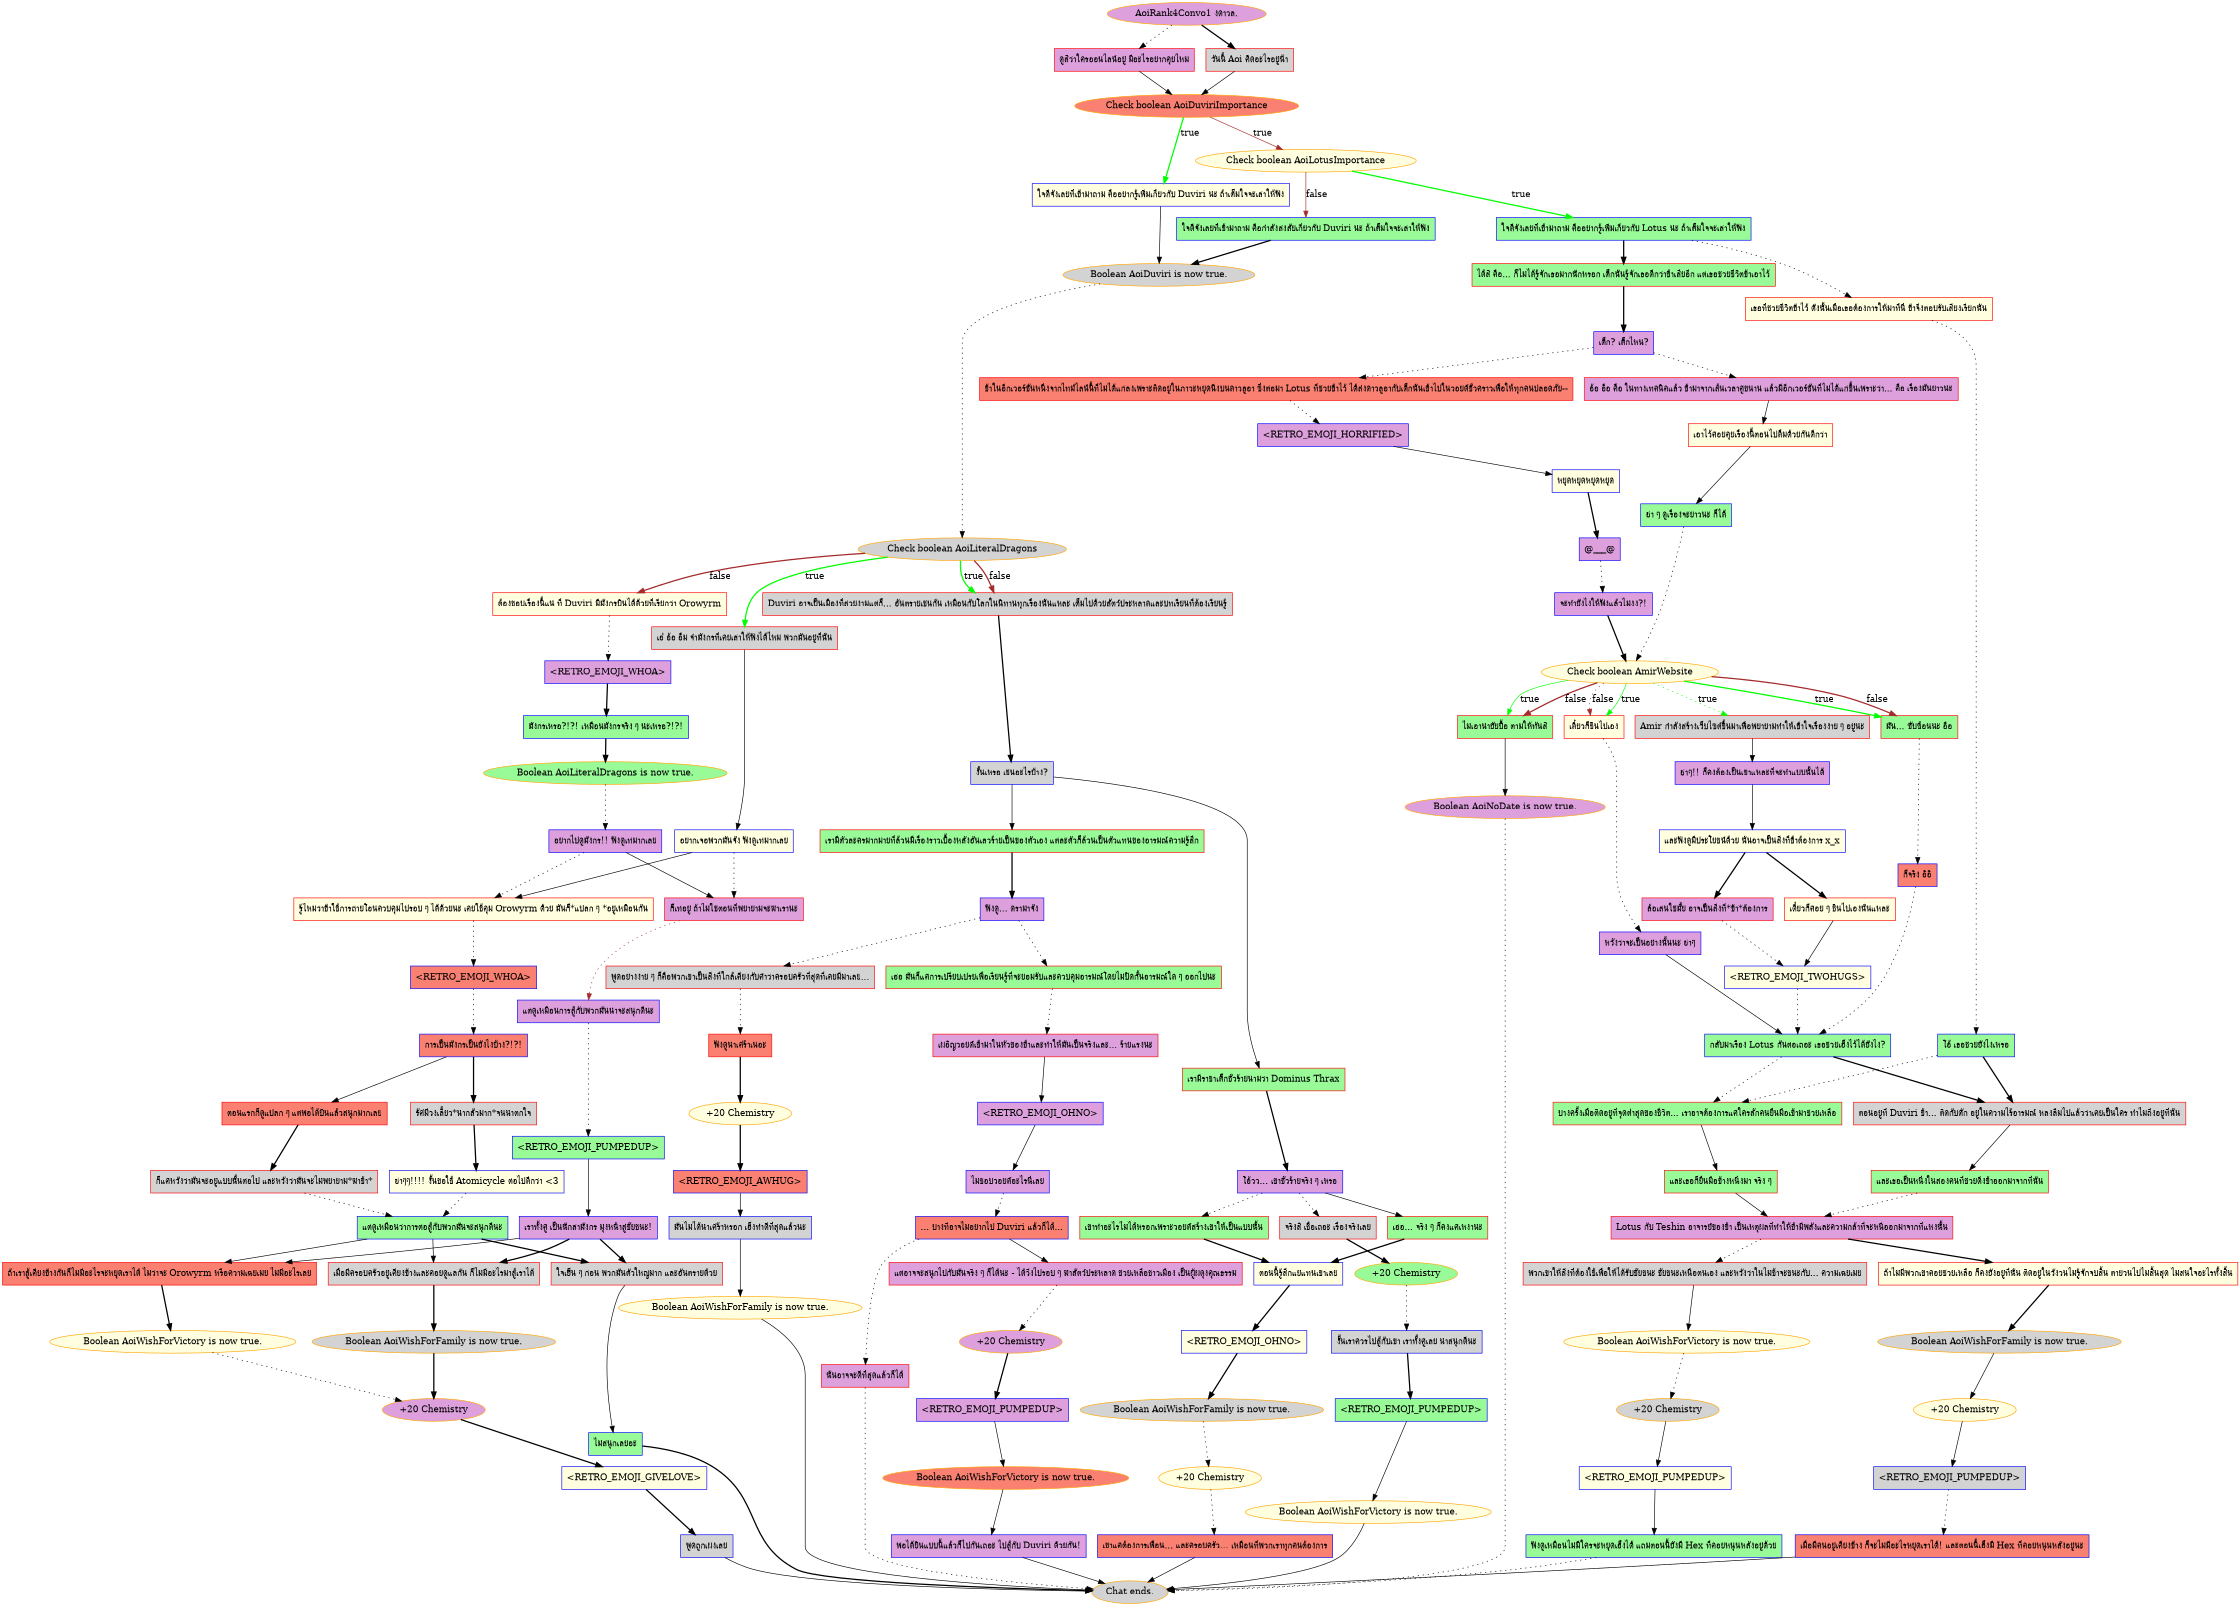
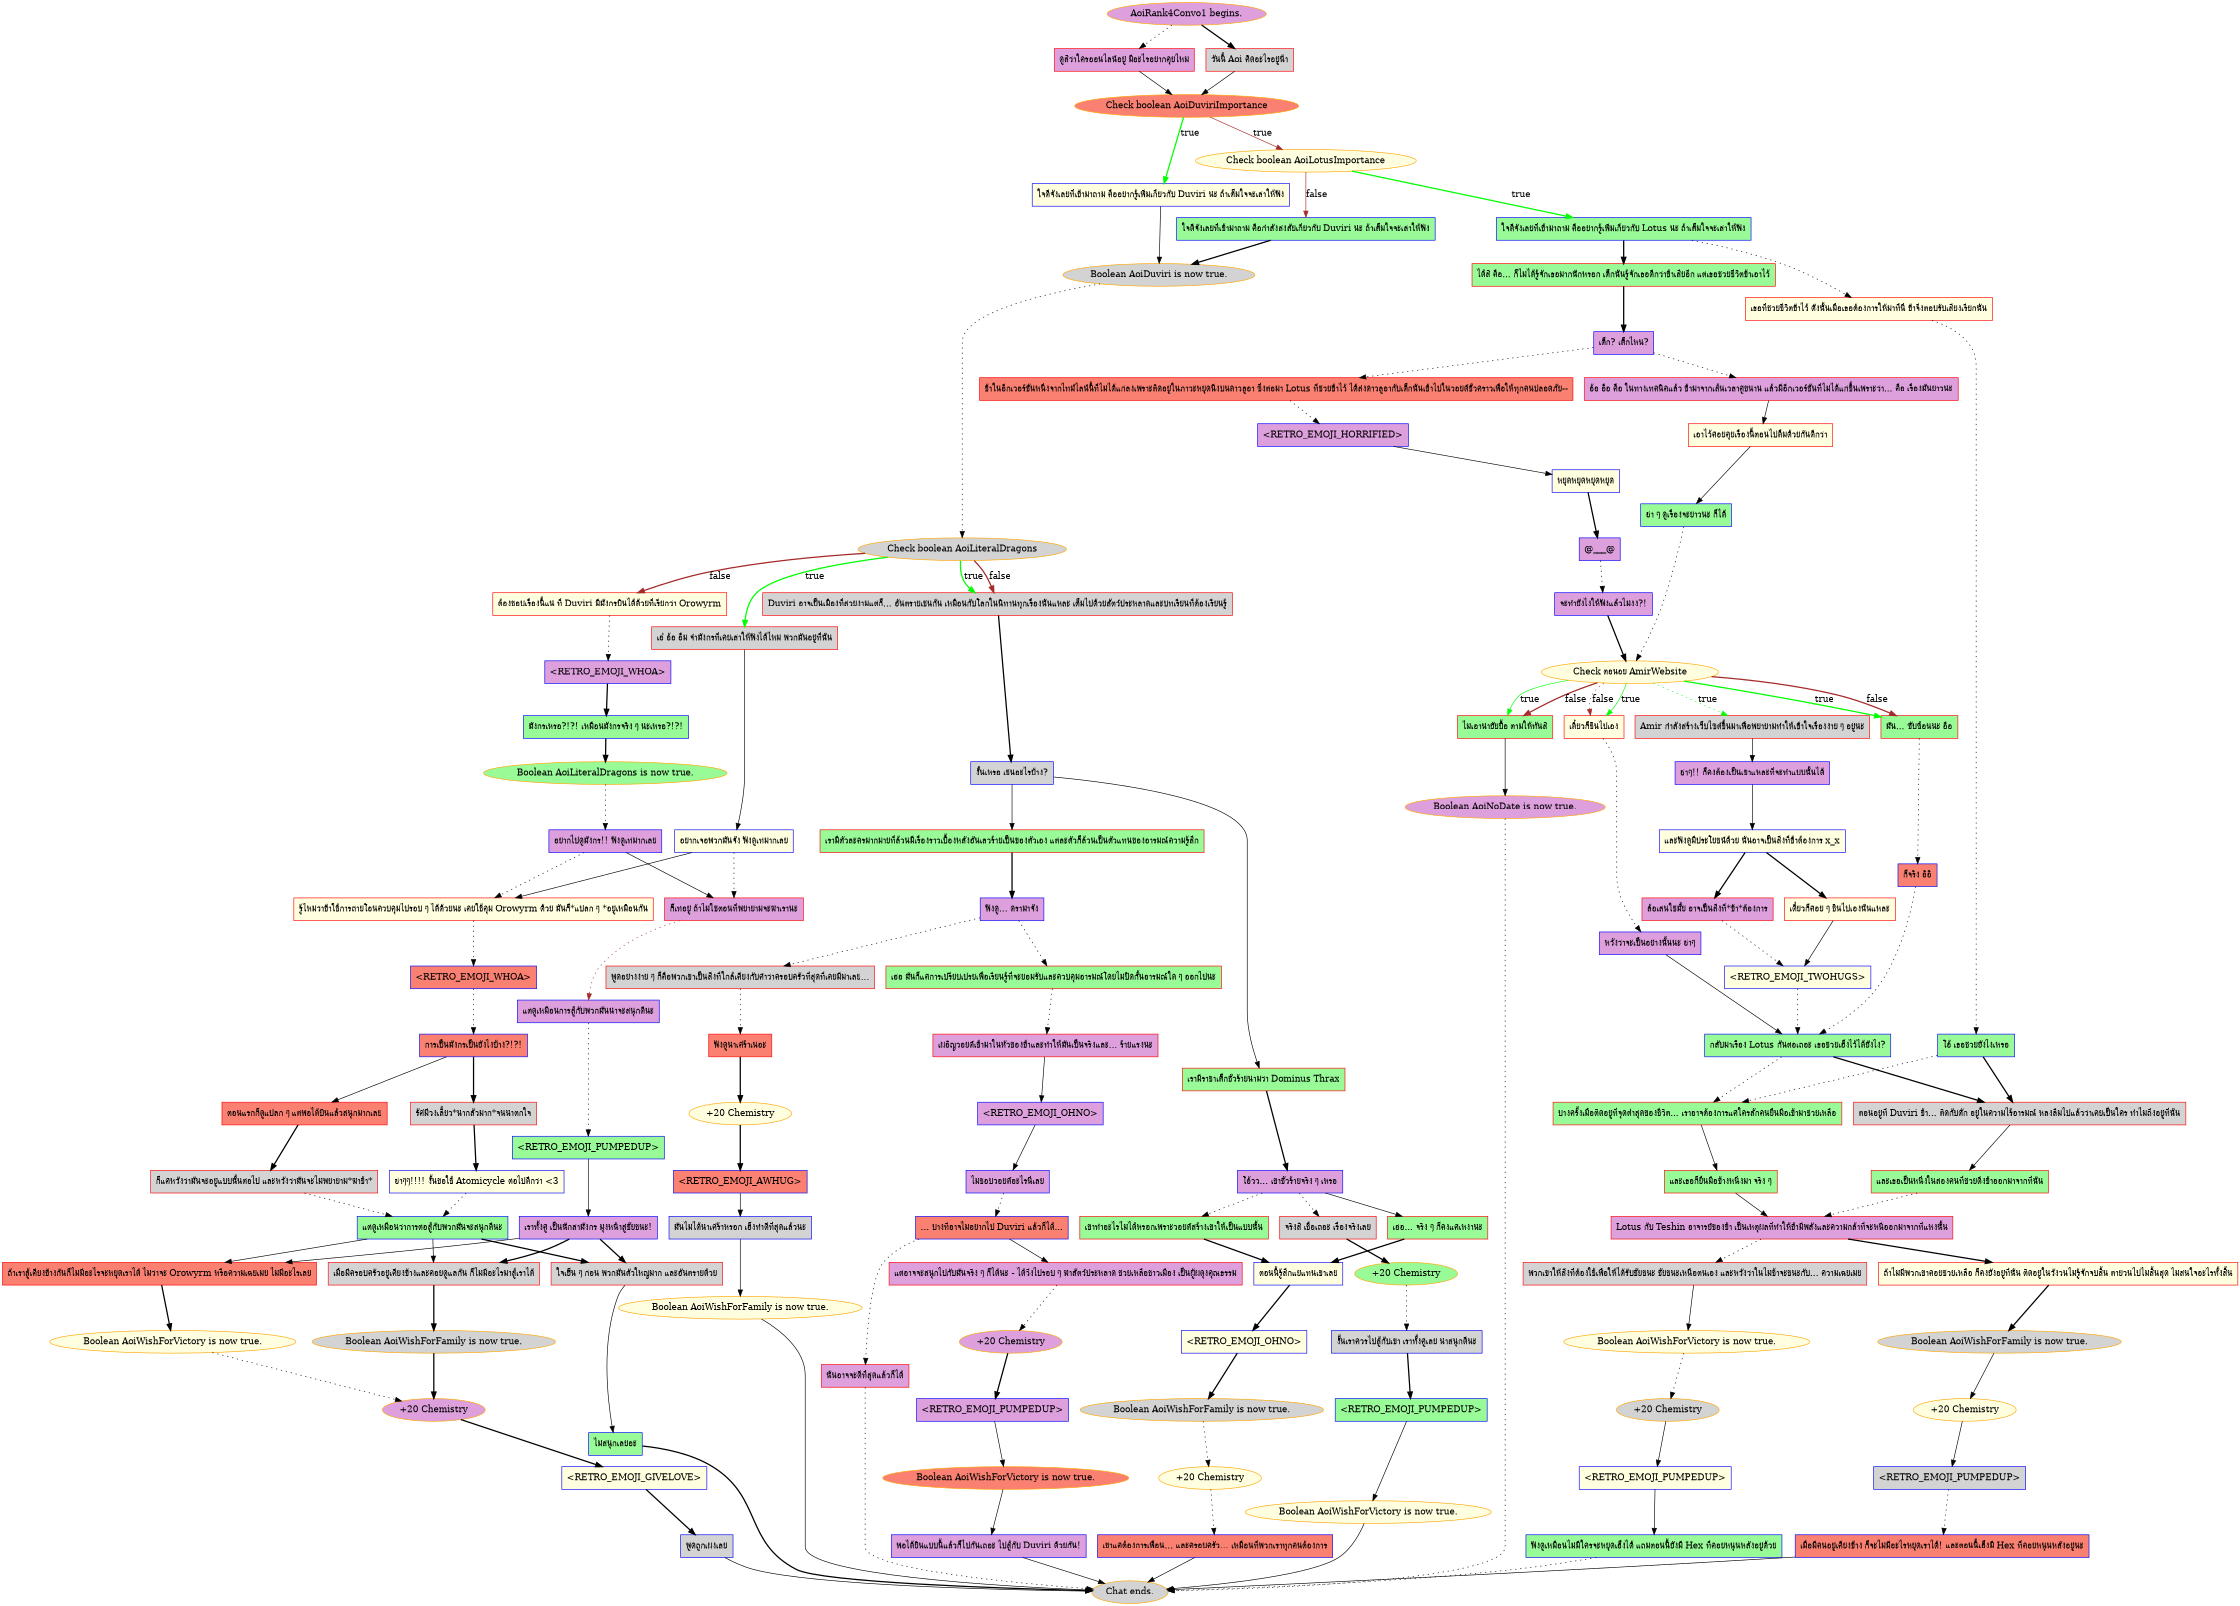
node "AoiRank4Convo1 งดาวล.": label "AoiRank4Convo1 งดาวล." -> "AoiRank4Convo1 begins."
node "Check boolean AmirWebsite": label "Check boolean AmirWebsite" -> "Check ตอนอย AmirWebsite"
